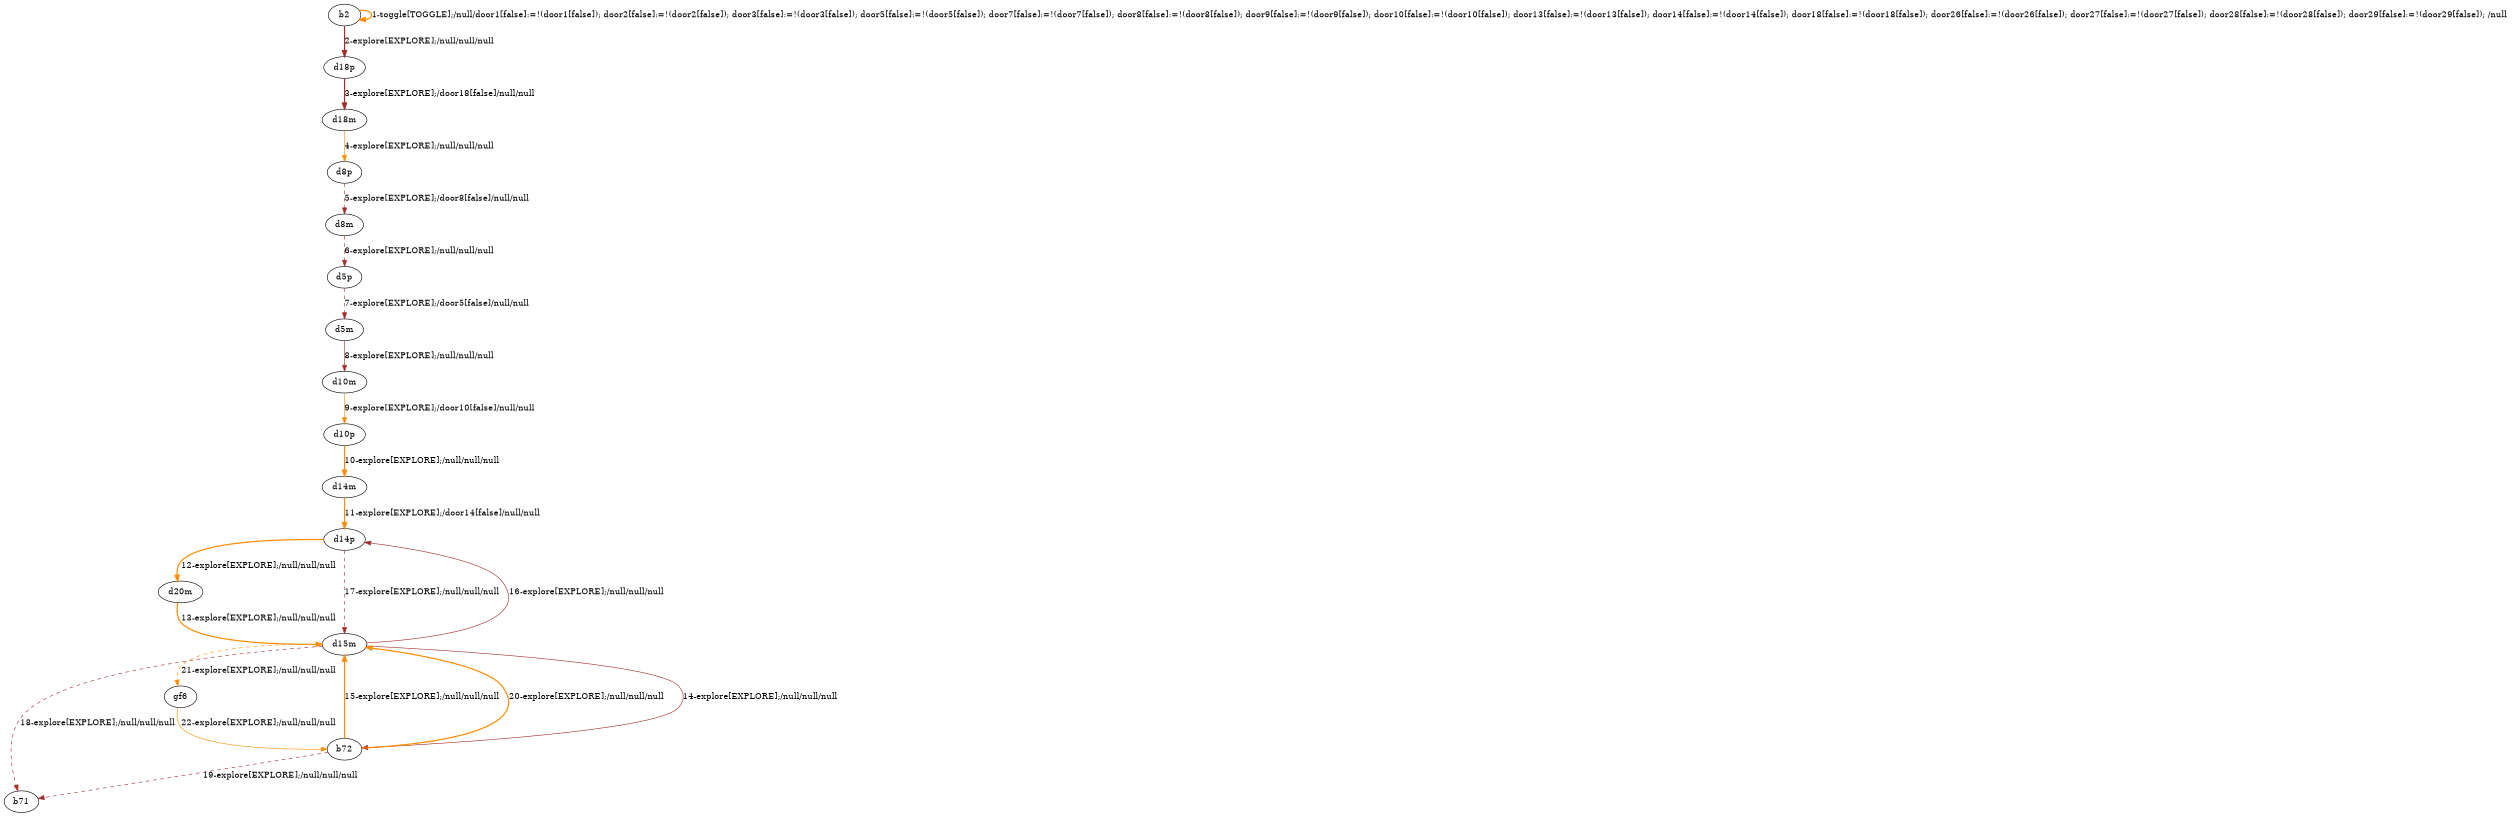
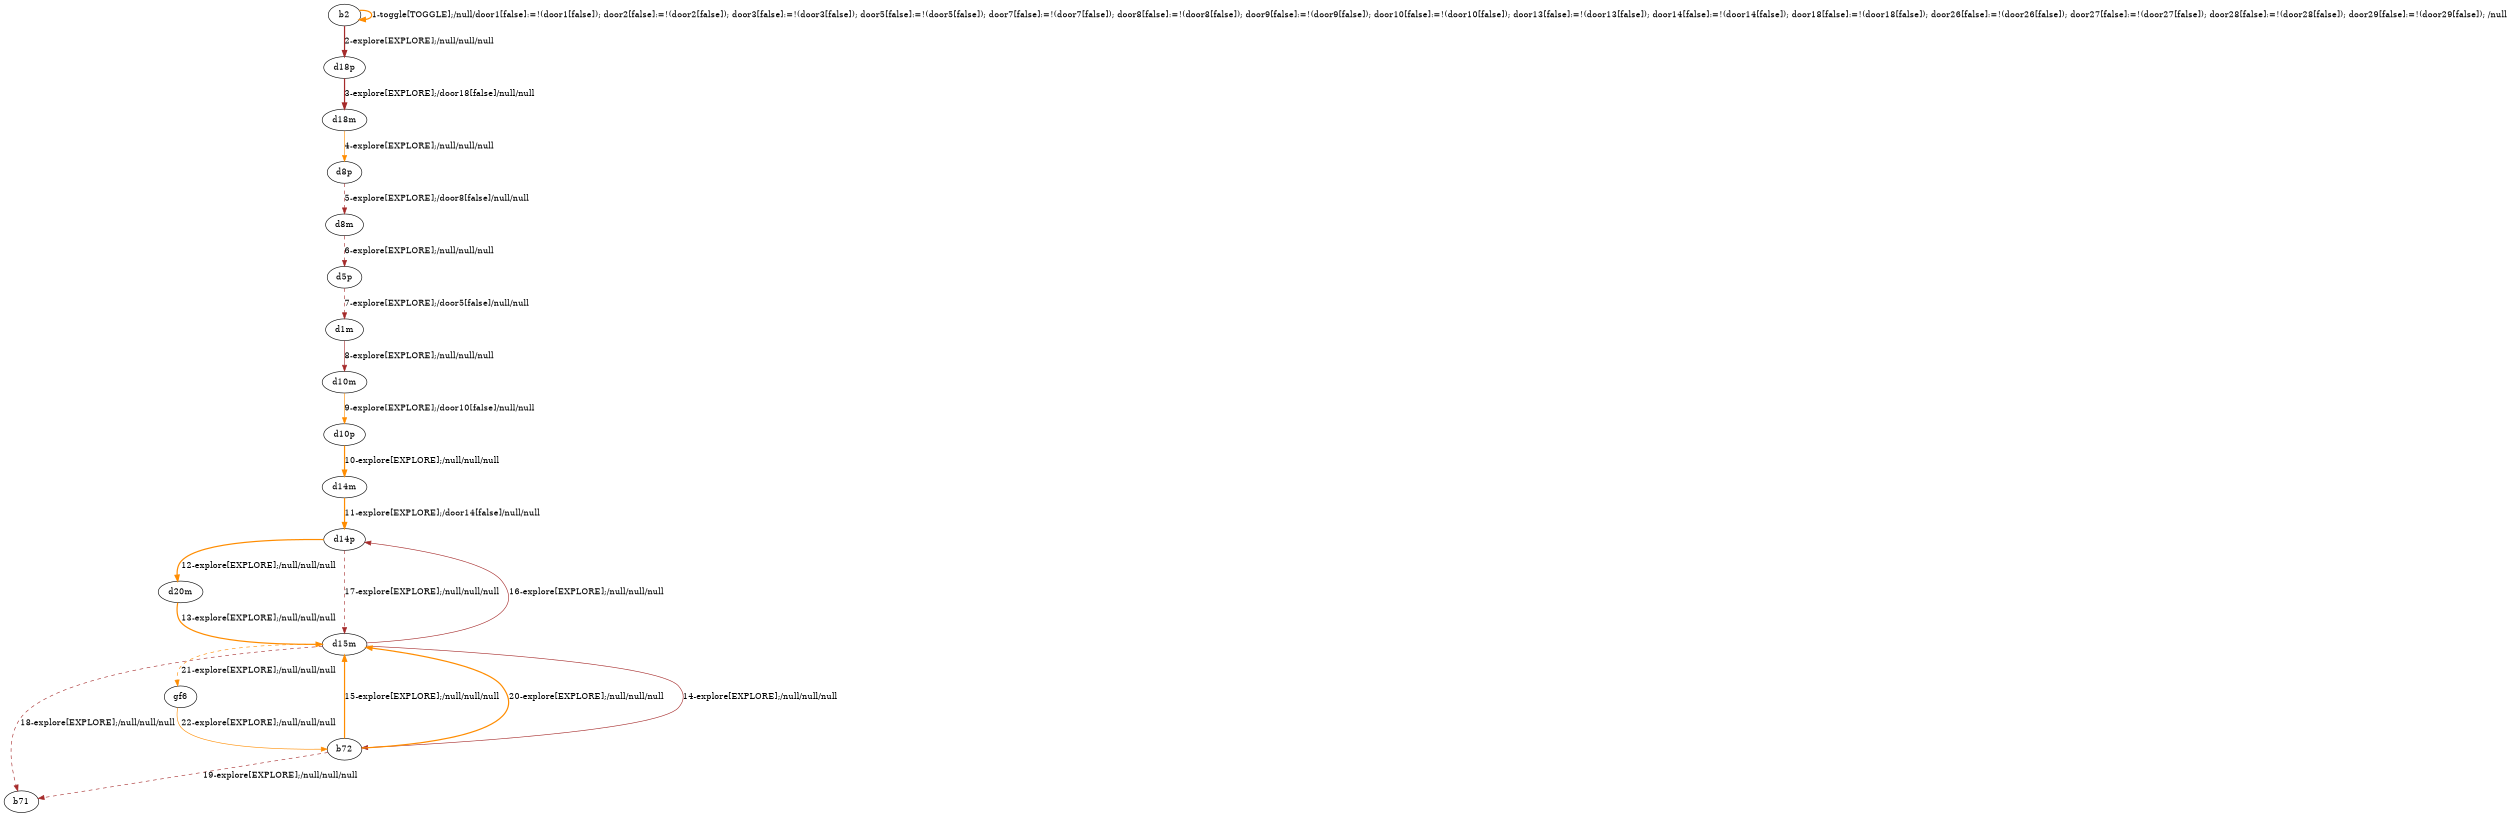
node "d5m": label "d5m" -> "d1m"
